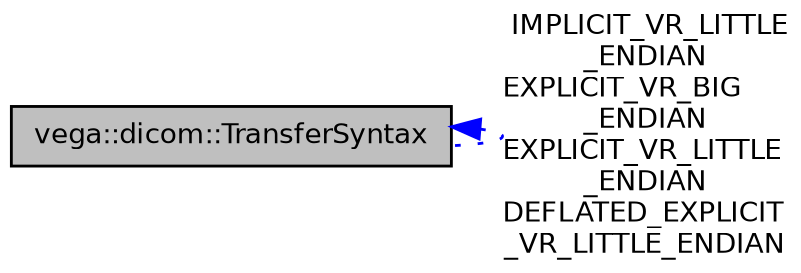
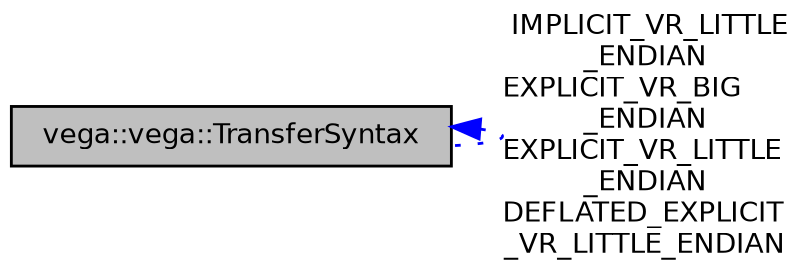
node "vega::dicom::TransferSyntax": label "vega::dicom::TransferSyntax" -> "vega::vega::TransferSyntax"
